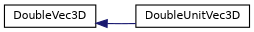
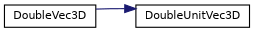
edge "DoubleUnitVec3D" -> "DoubleVec3D": reversed
